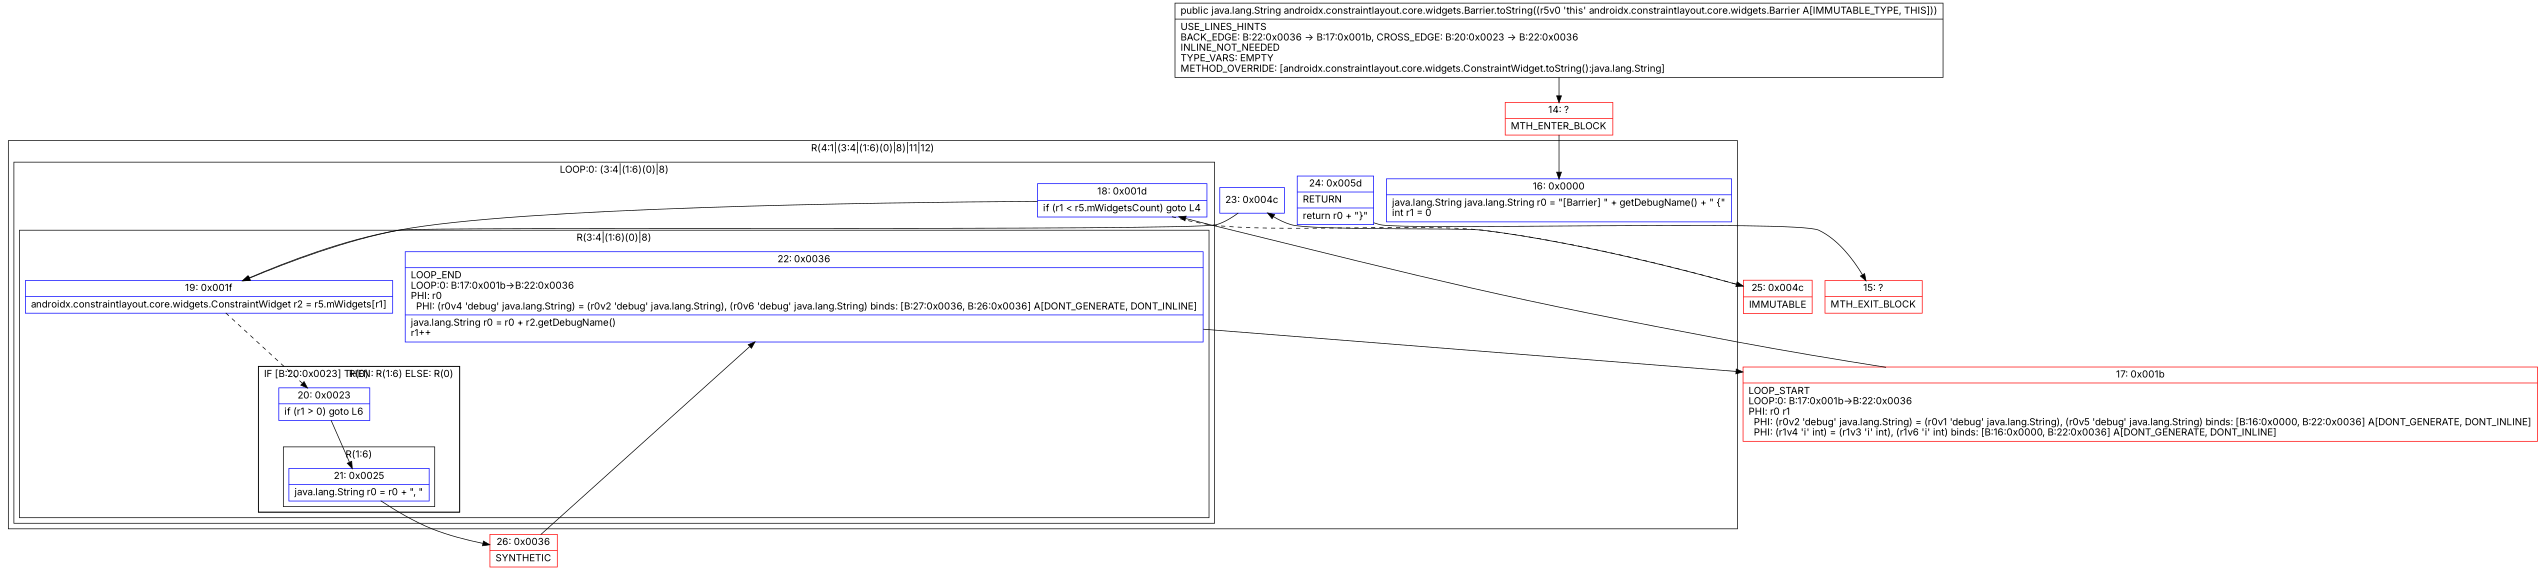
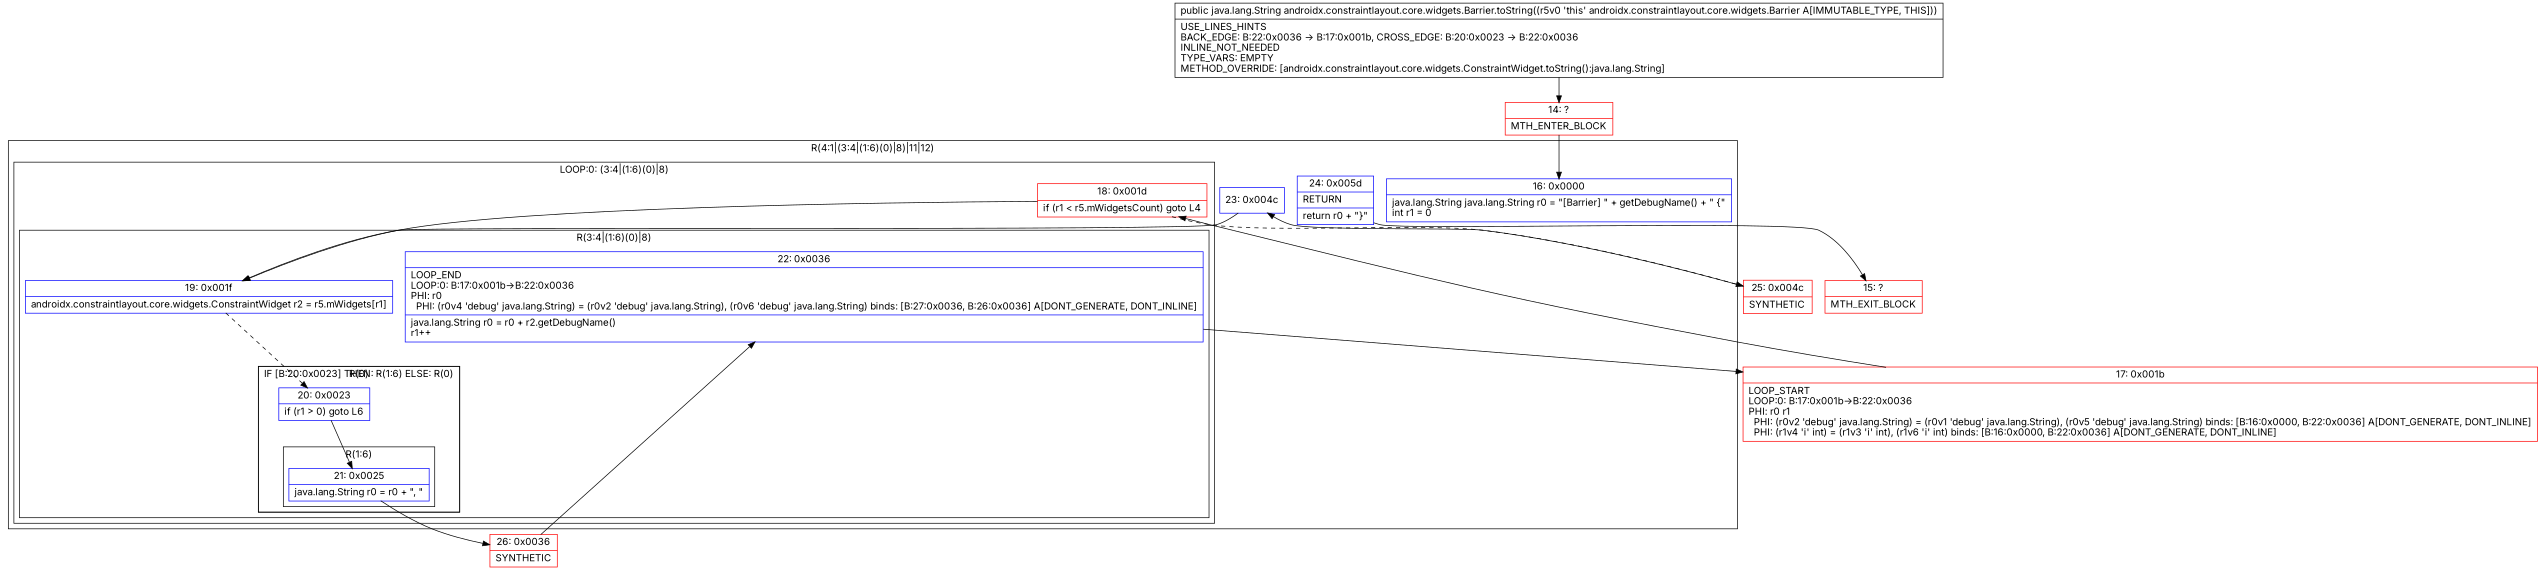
node "18: 0x001d": color blue -> red
node "25: 0x004c": text "IMMUTABLE" -> "SYNTHETIC"
